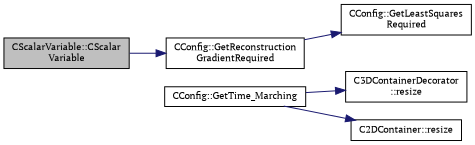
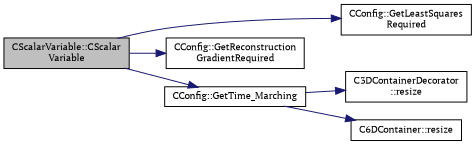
edge "CConfig::GetReconstruction GradientRequired" -> "CConfig::GetLeastSquares Required": now "CScalarVariable::CScalar Variable" -> "CConfig::GetLeastSquares Required"
edge "CScalarVariable::CScalar Variable" -> "CConfig::GetTime_Marching": added
node "C2DContainer::resize": label "C2DContainer::resize" -> "C6DContainer::resize"
